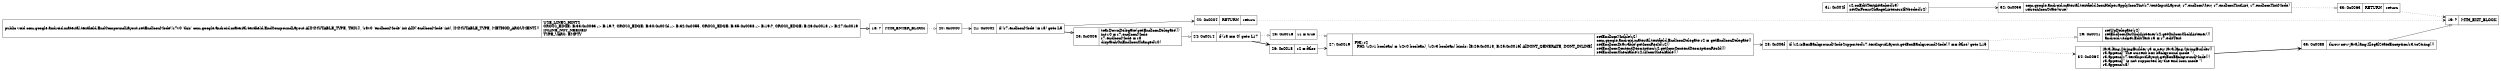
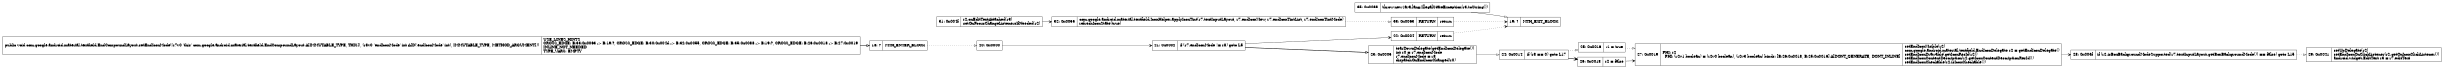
node "34: 0x0064": removed
